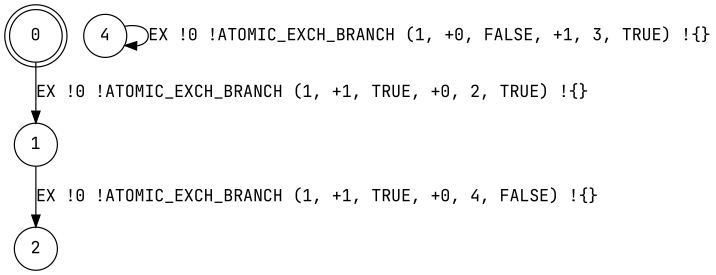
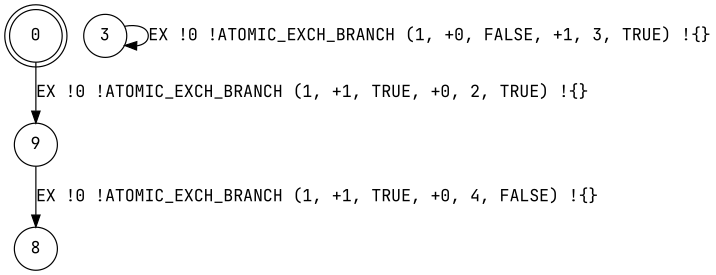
node "4": label "4" -> "3"
node "1": label "1" -> "9"
node "2": label "2" -> "8"
